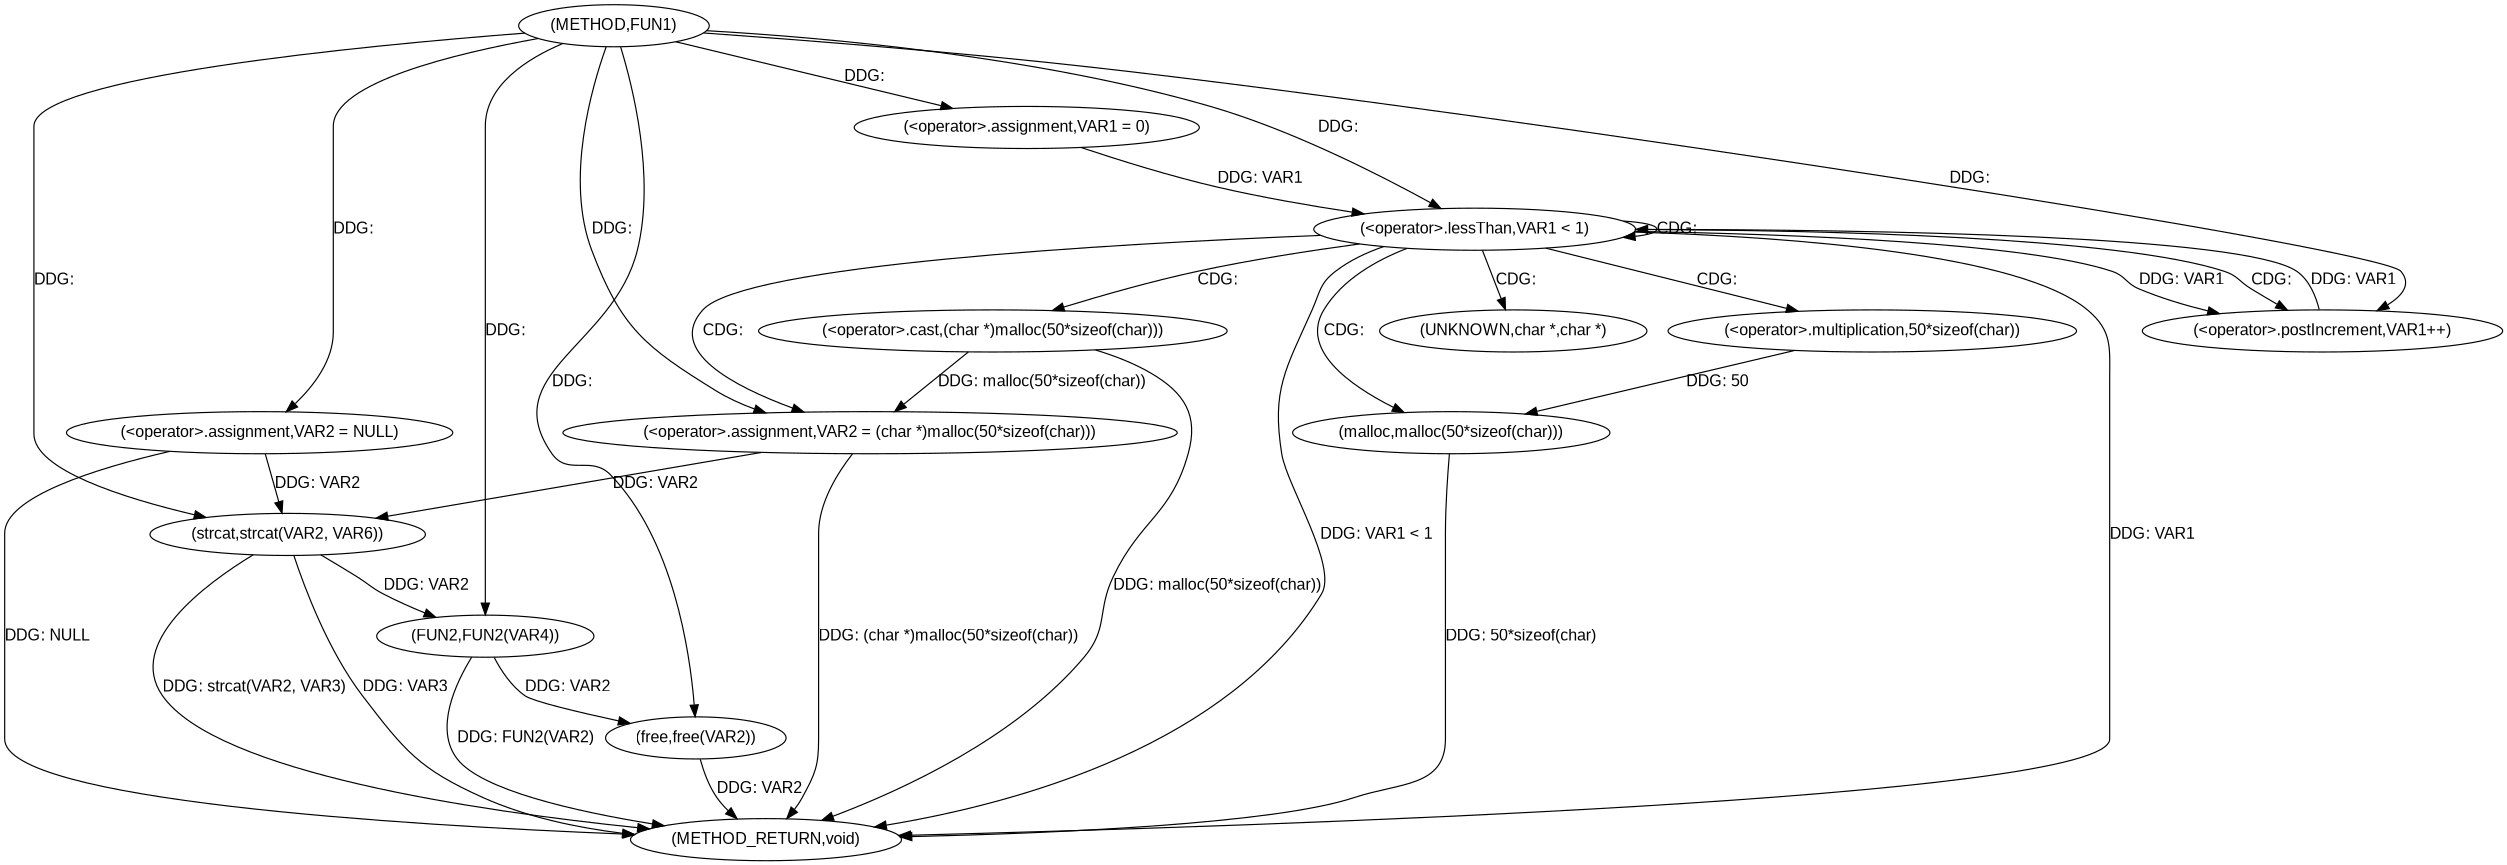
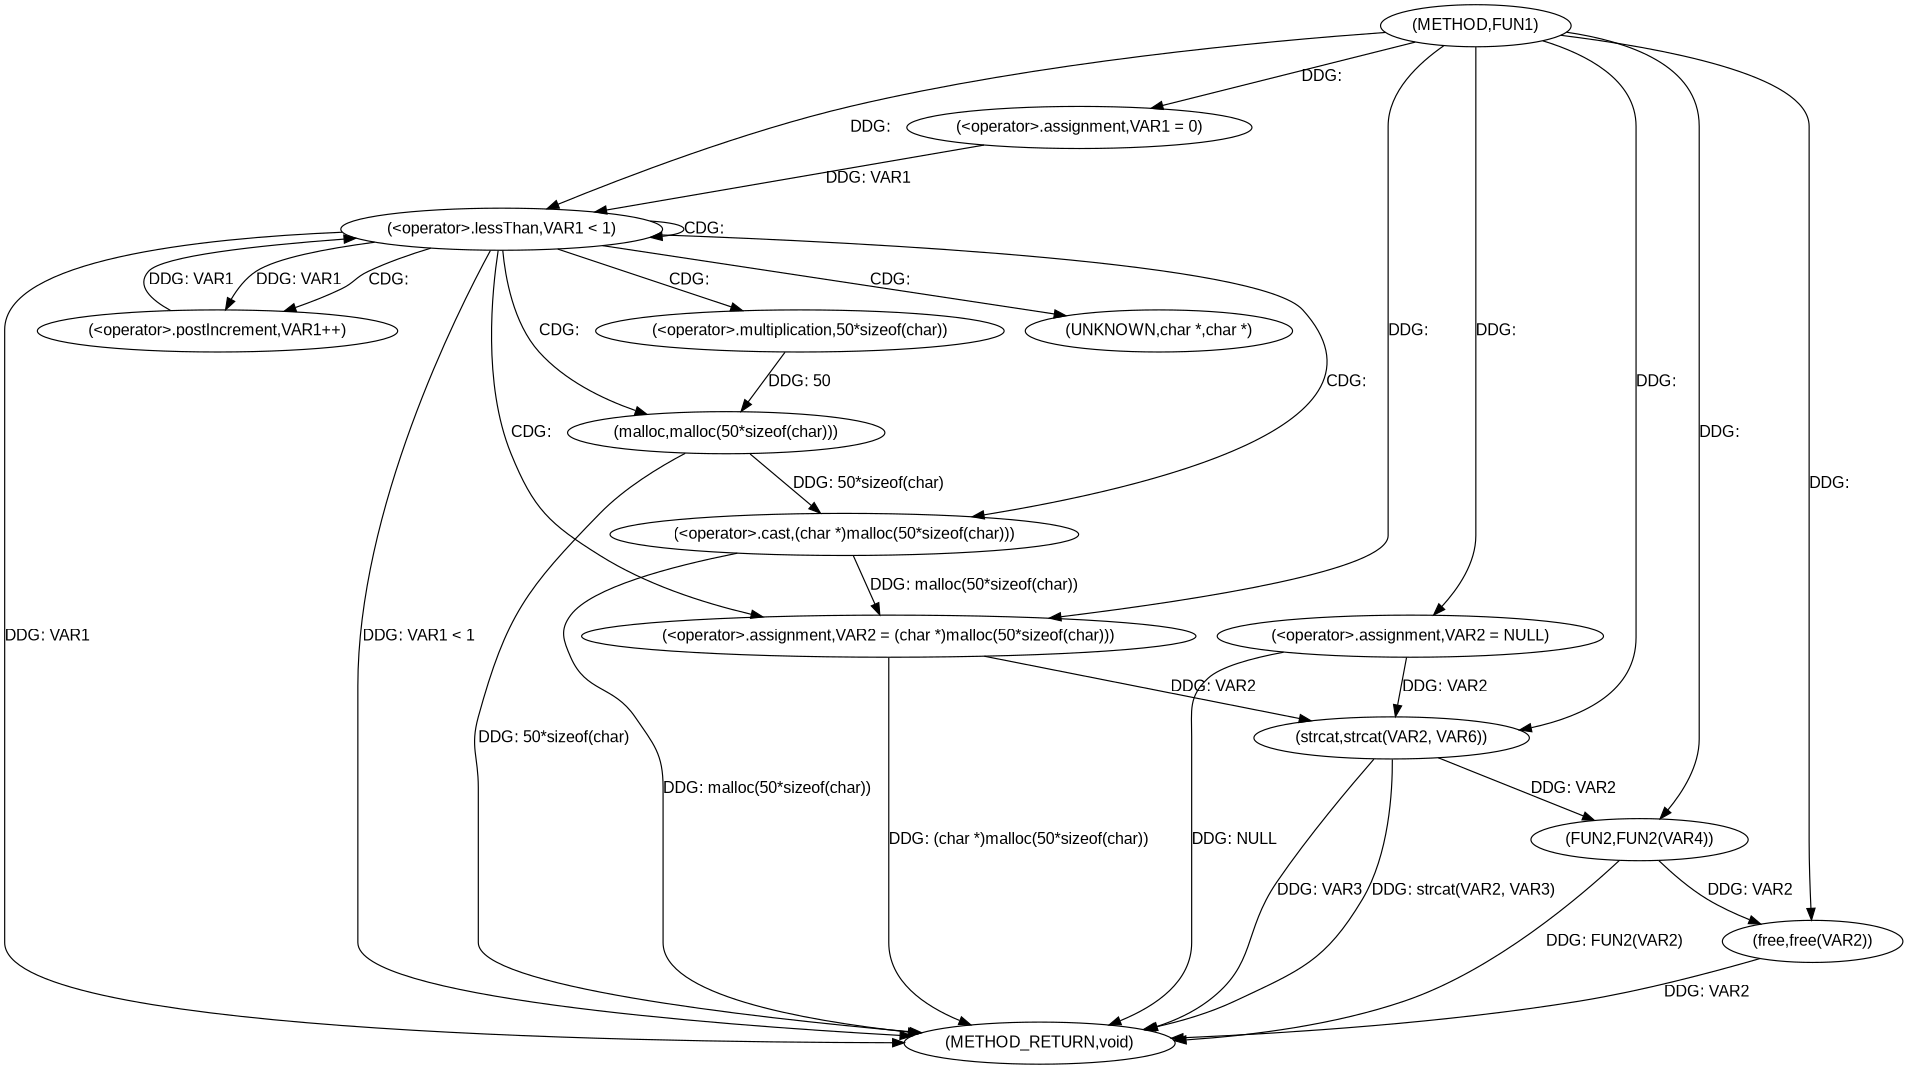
edge "(METHOD,FUN1)" -> "(<operator>.postIncrement,VAR1++)": removed, label "DDG:"
edge "(malloc,malloc(50*sizeof(char)))" -> "(<operator>.cast,(char *)malloc(50*sizeof(char)))": added, label "DDG: 50*sizeof(char)"
